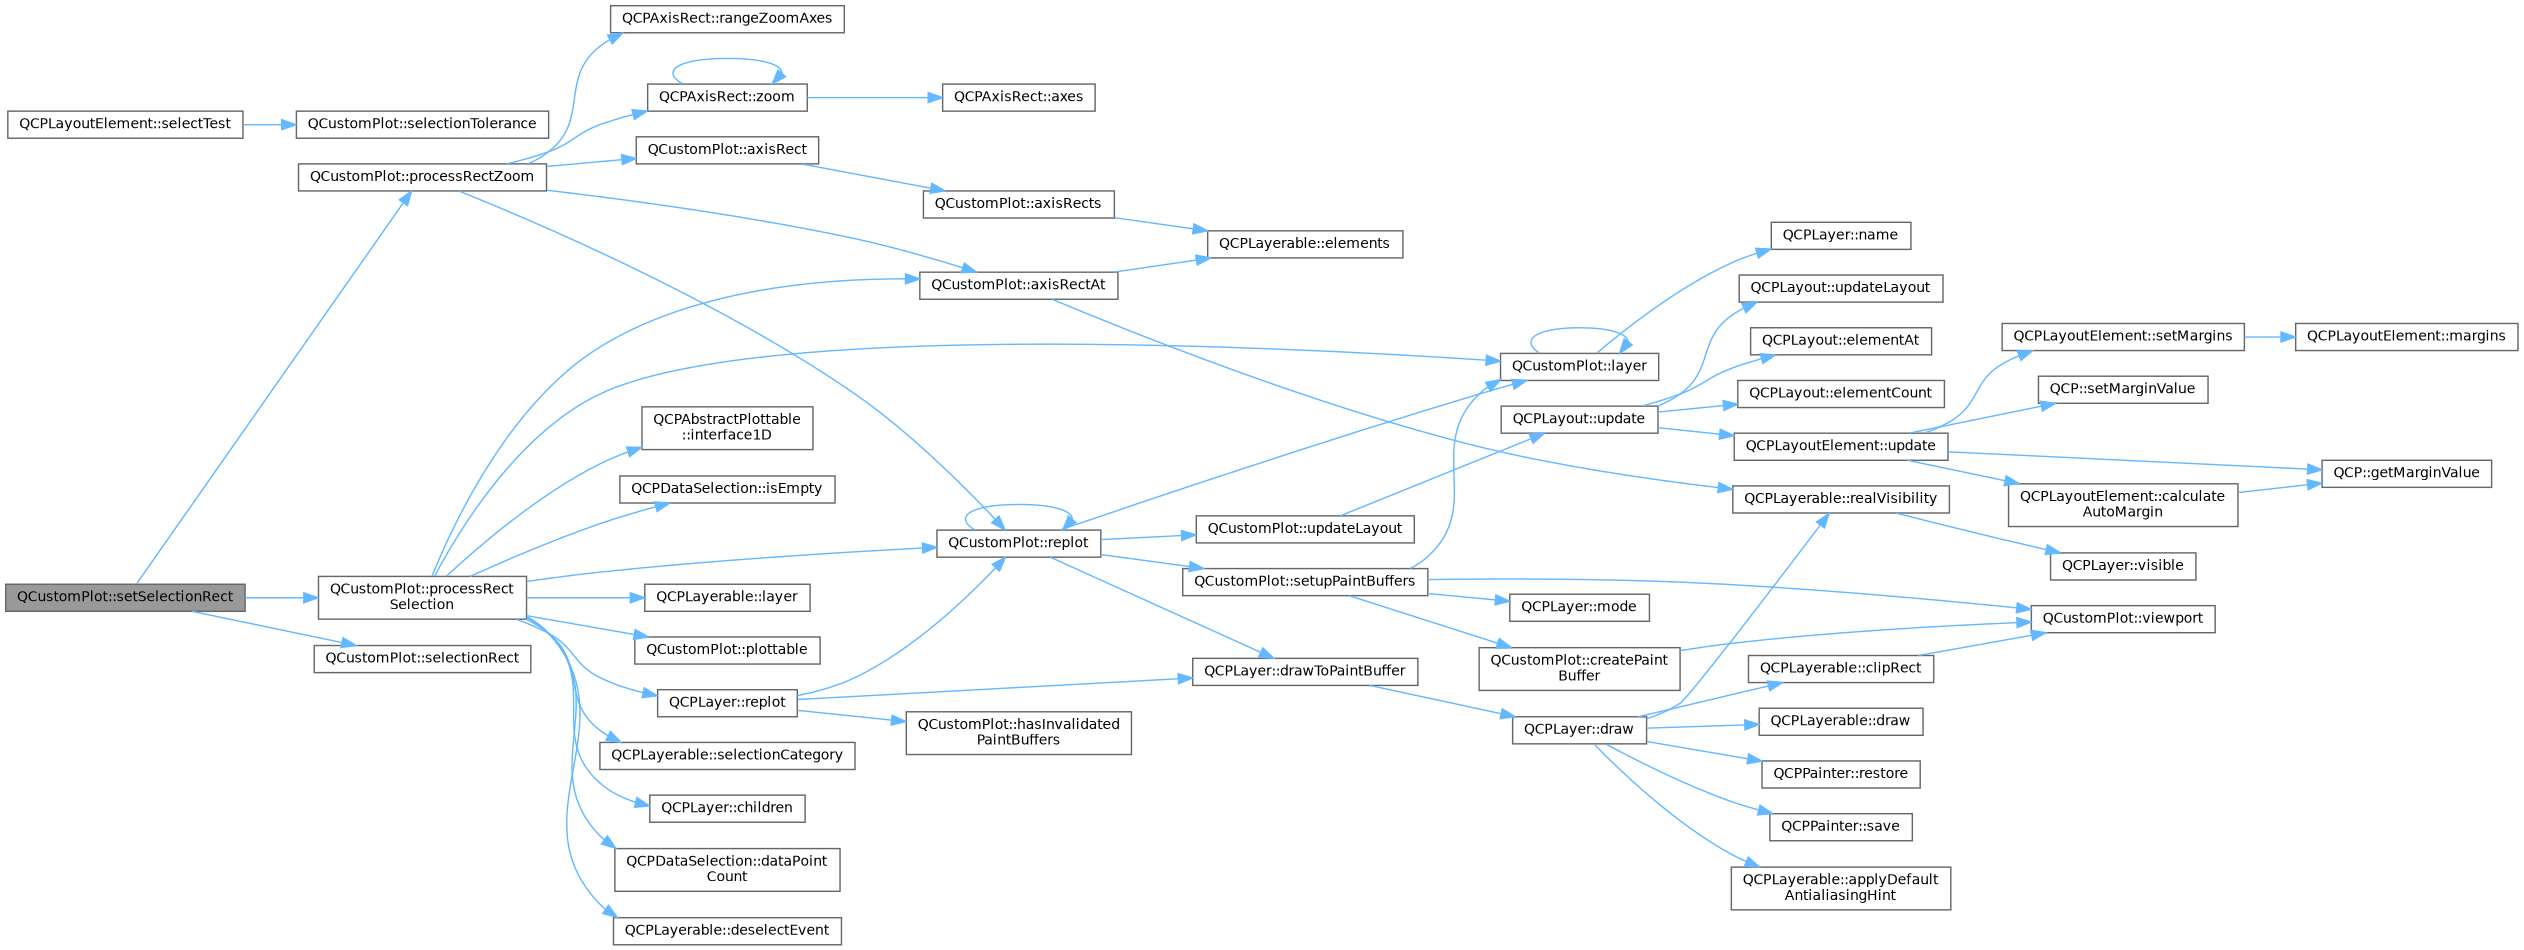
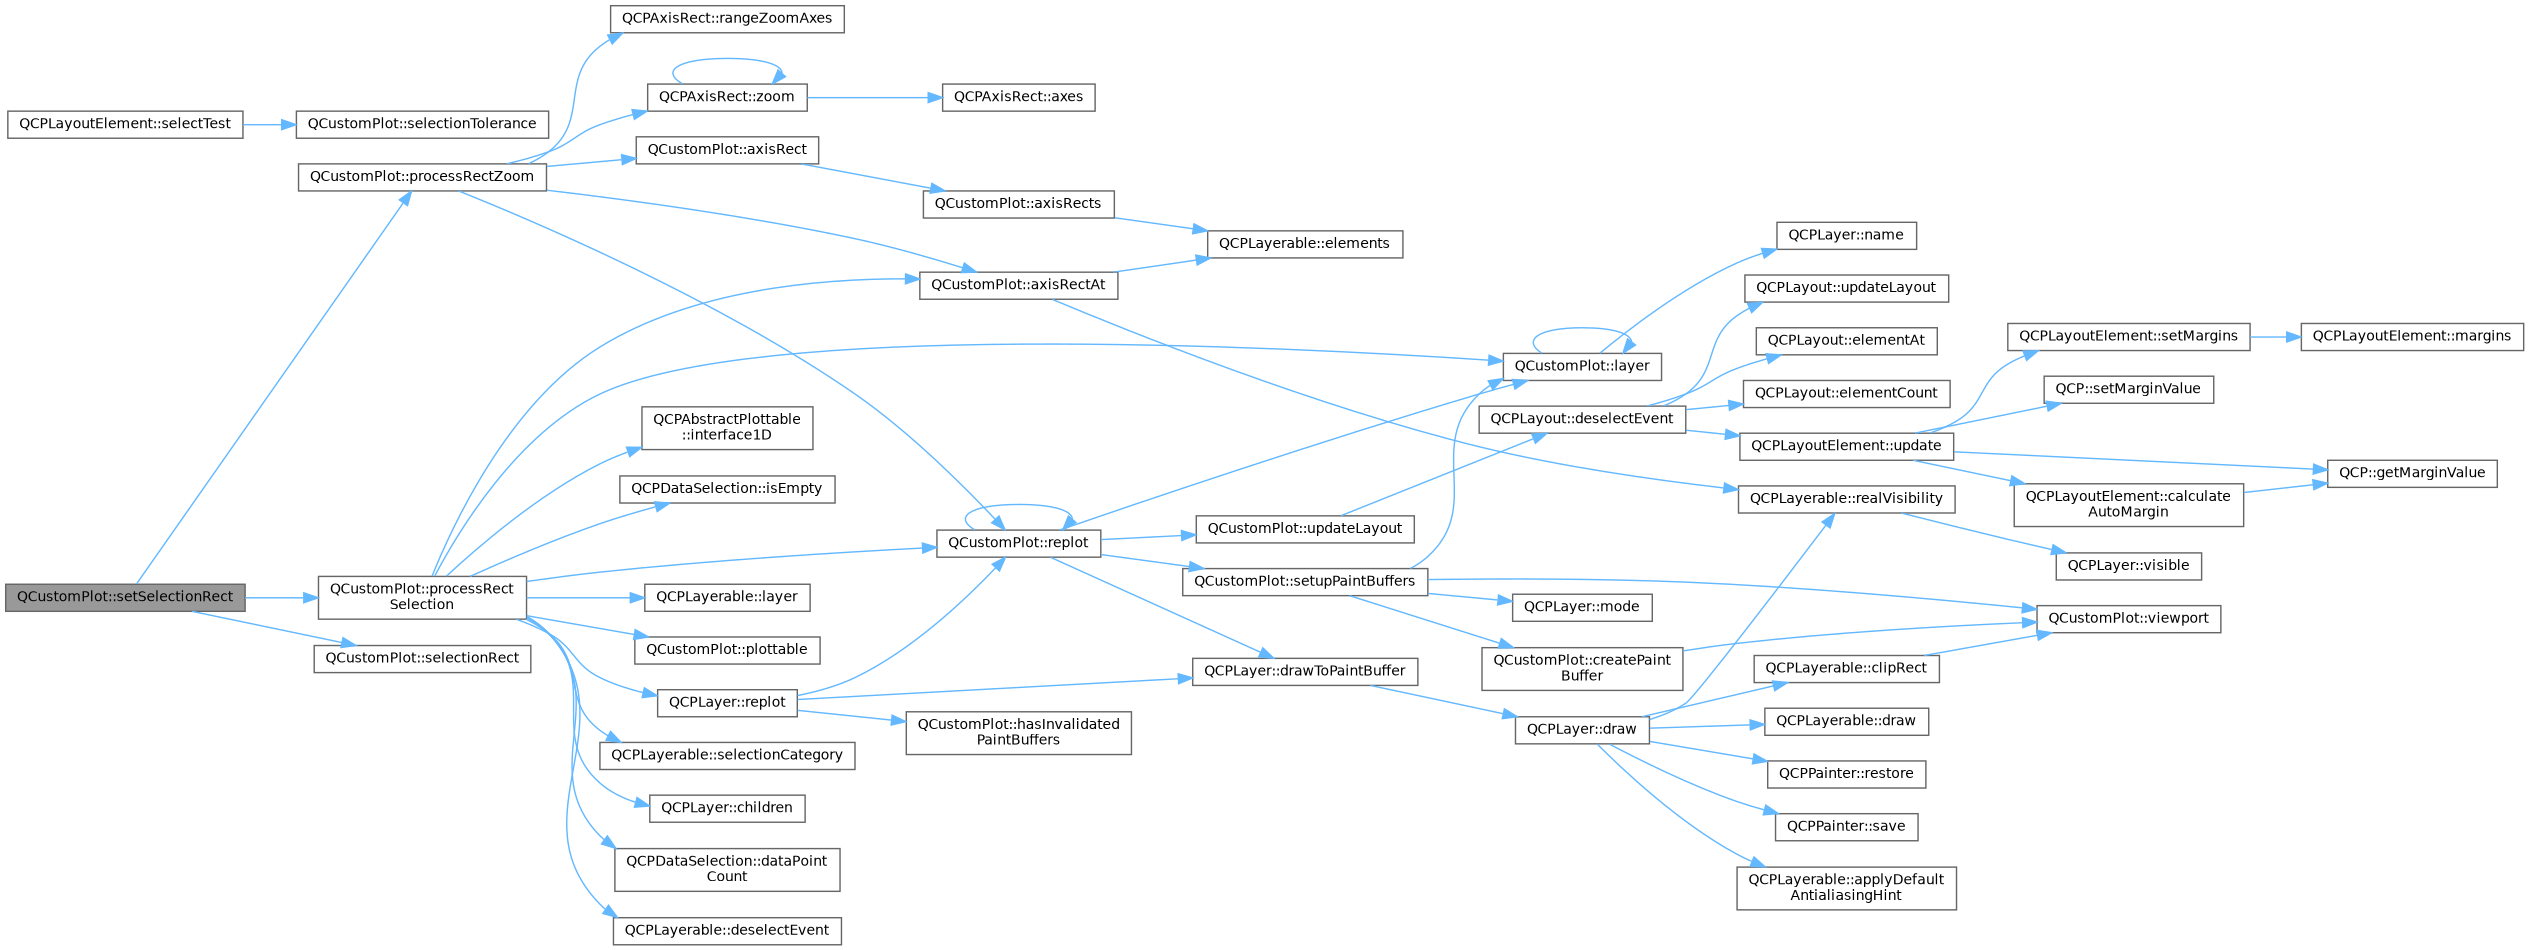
node "QCPLayout::update": label "QCPLayout::update" -> "QCPLayout::deselectEvent"
